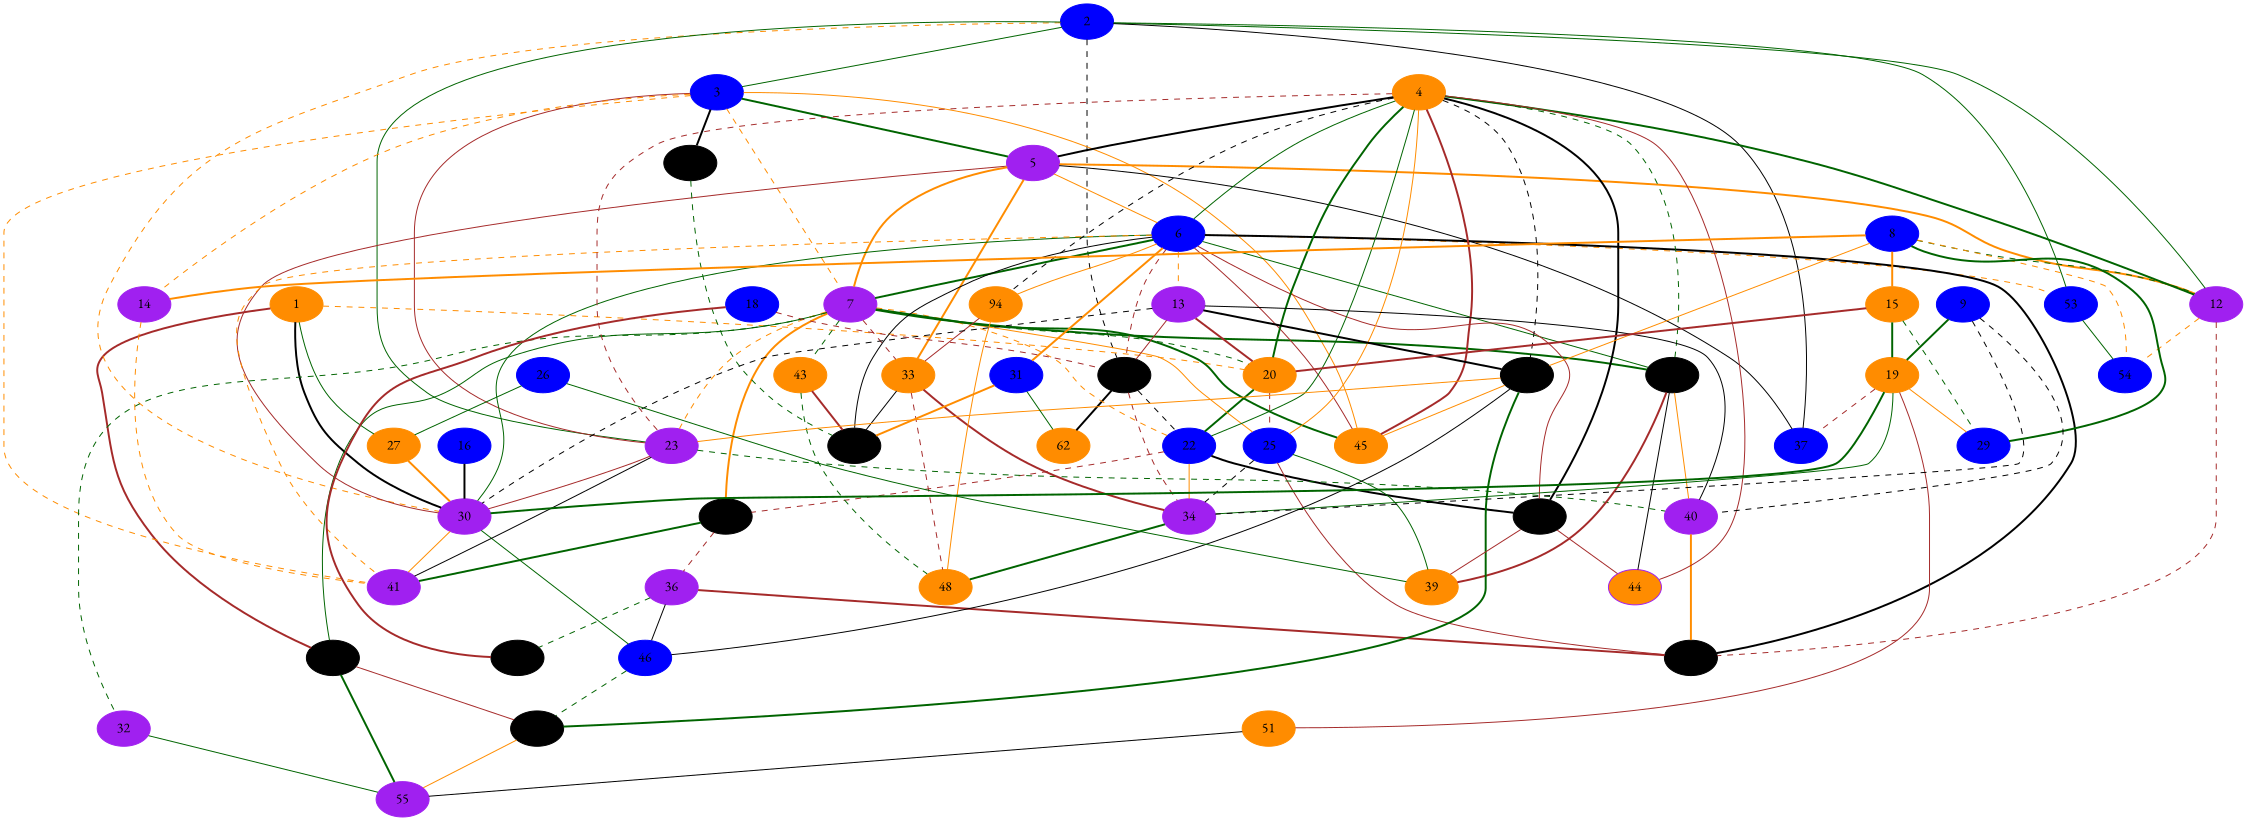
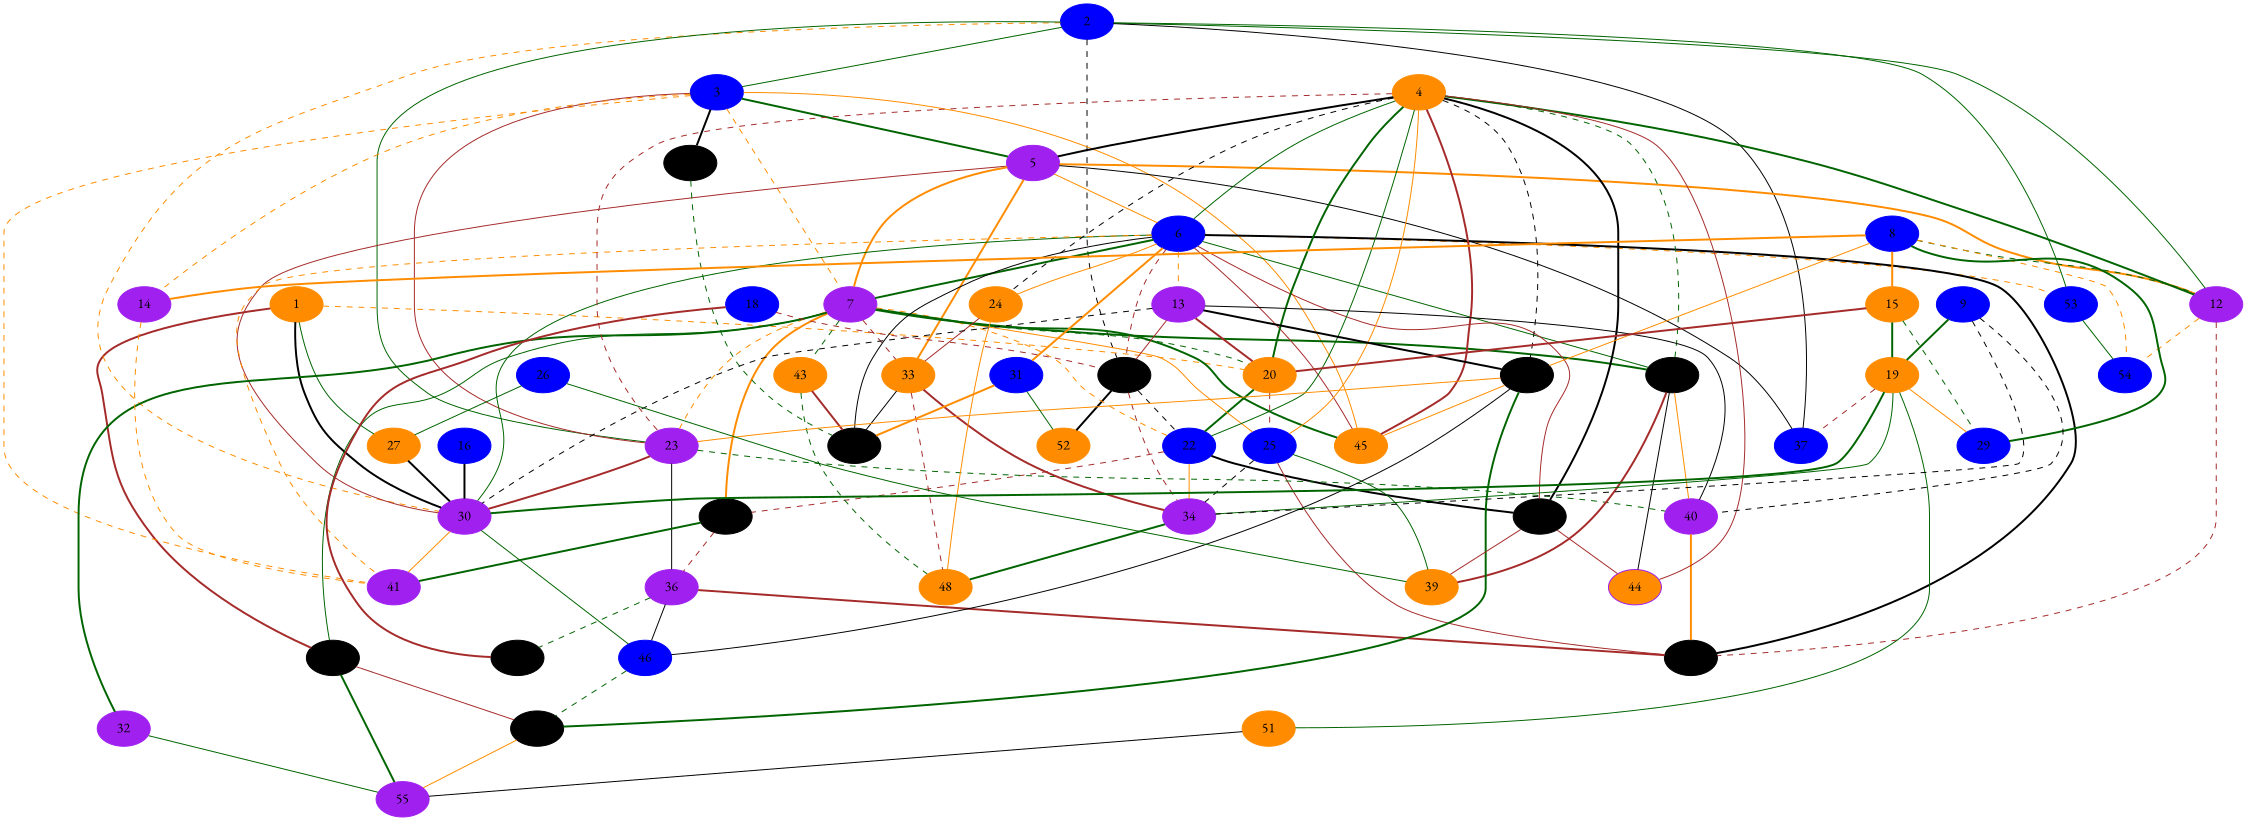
node "94": label "94" -> "24"
edge "7" -- "32": style dashed -> bold
node "62": label "62" -> "52"
edge "27" -- "30": color darkorange -> black
edge "23" -- "30": style solid -> bold
edge "23" -- "41": now "23" -- "36"
edge "19" -- "51": color brown -> darkgreen
